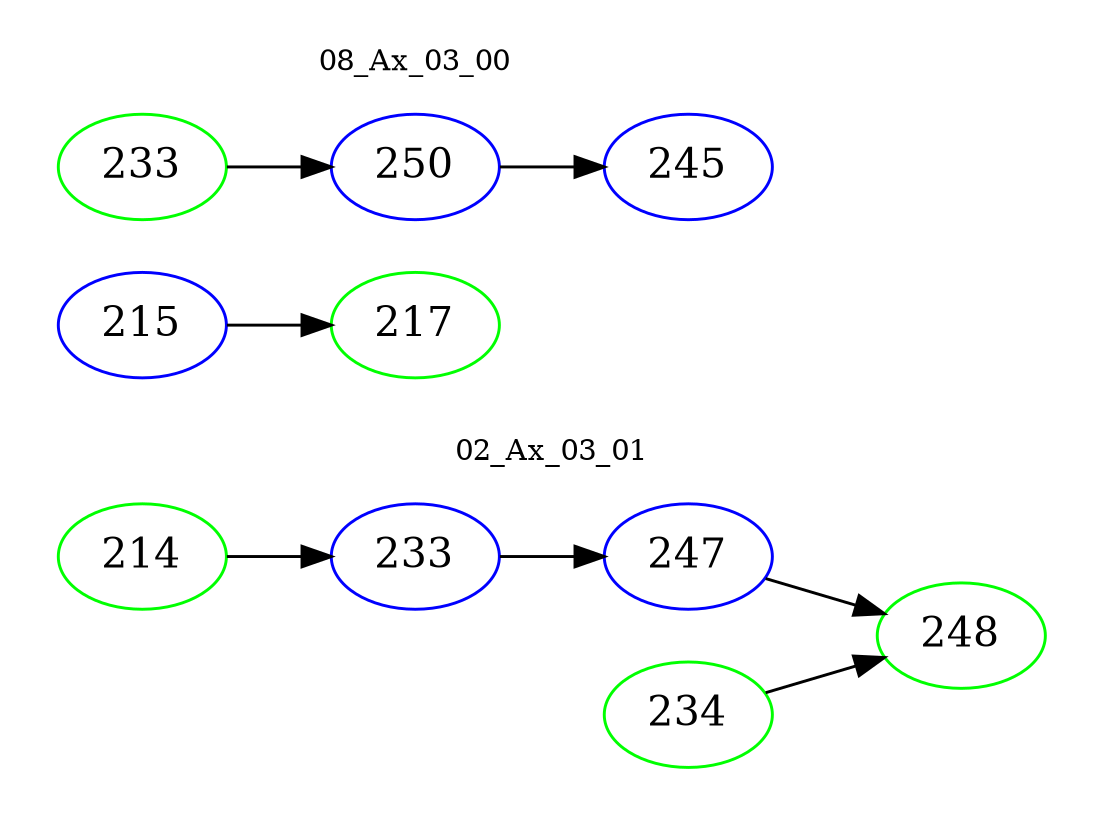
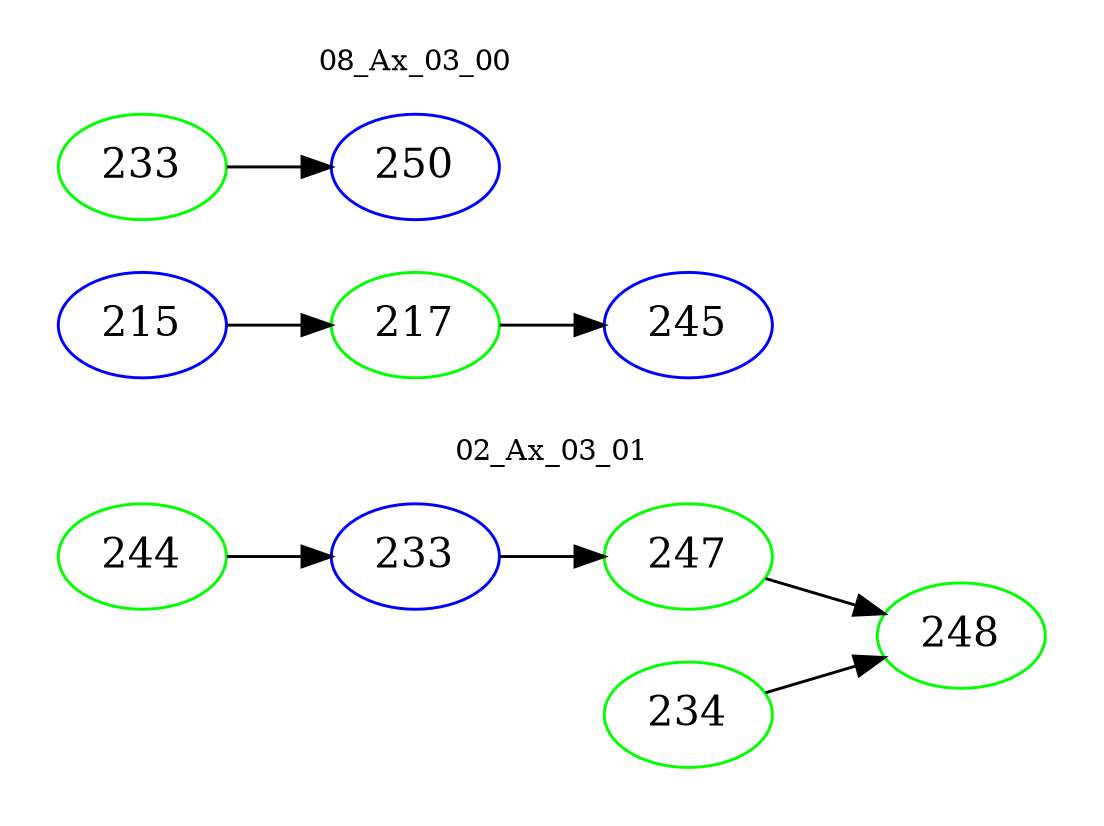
edge "250" -> "245": now "217" -> "245"
node "214": label "214" -> "244"
node "247": color blue -> green
